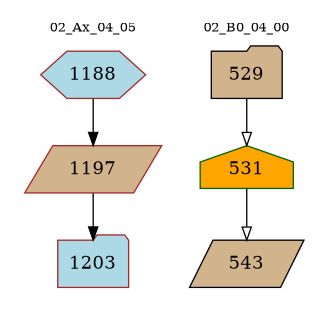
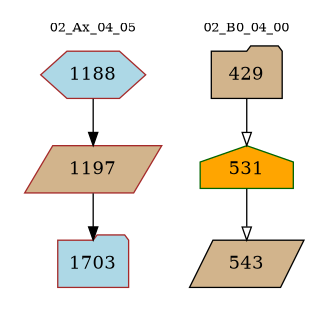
node "529": label "529" -> "429"
node "1203": label "1203" -> "1703"
